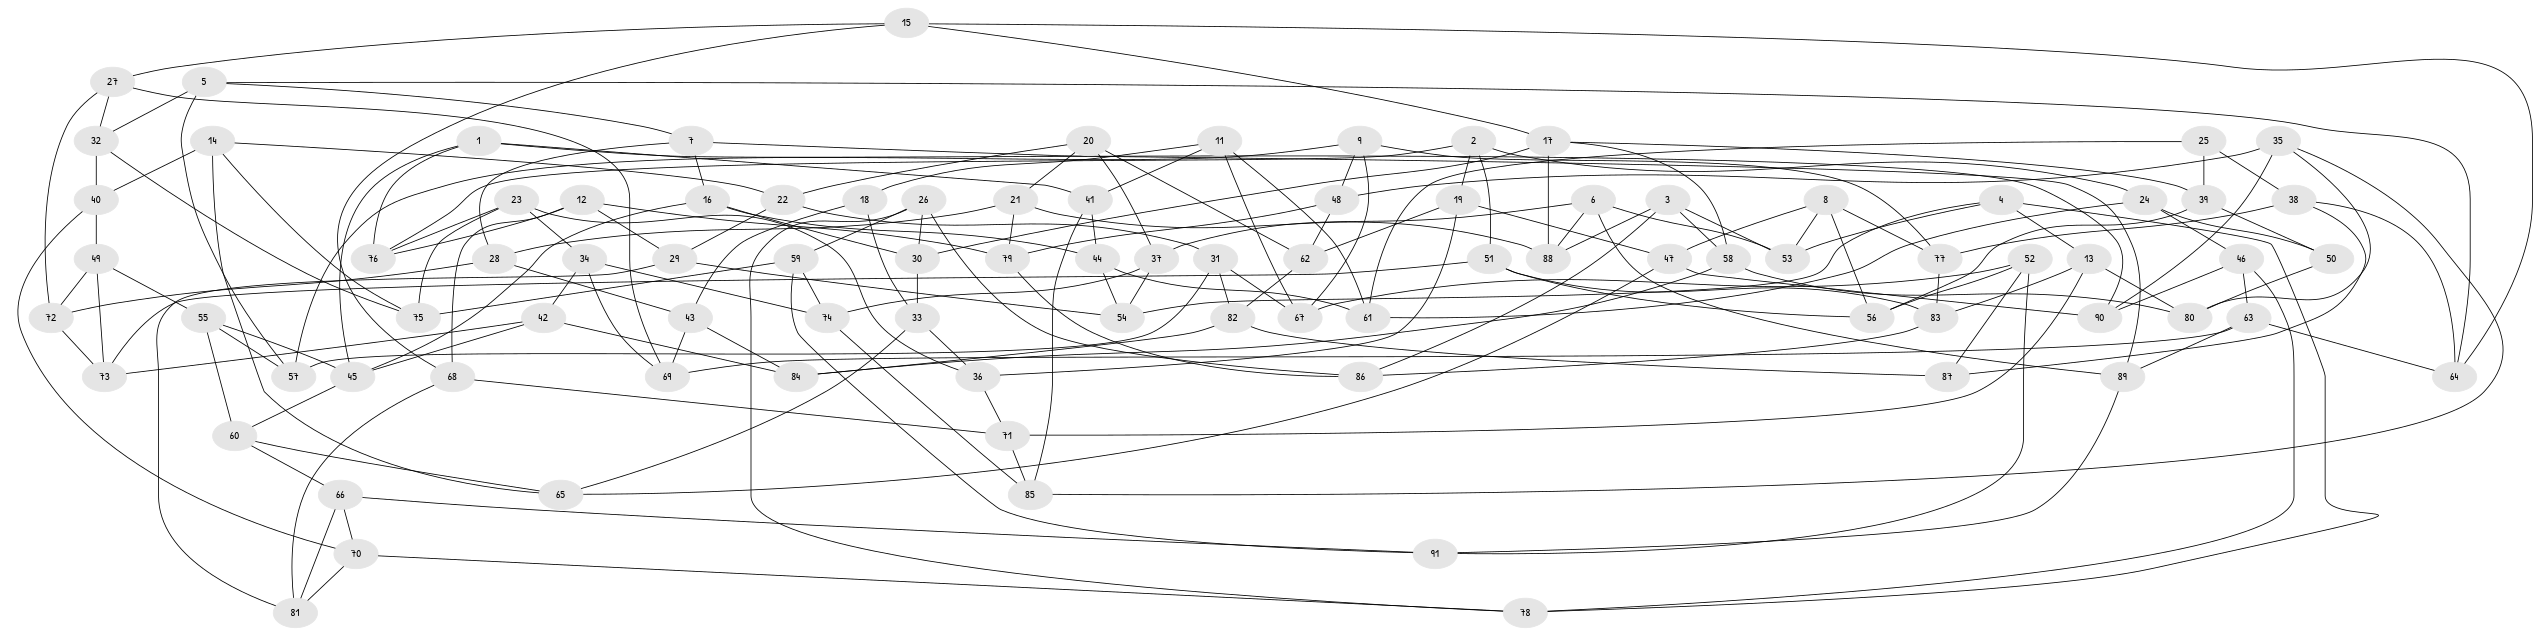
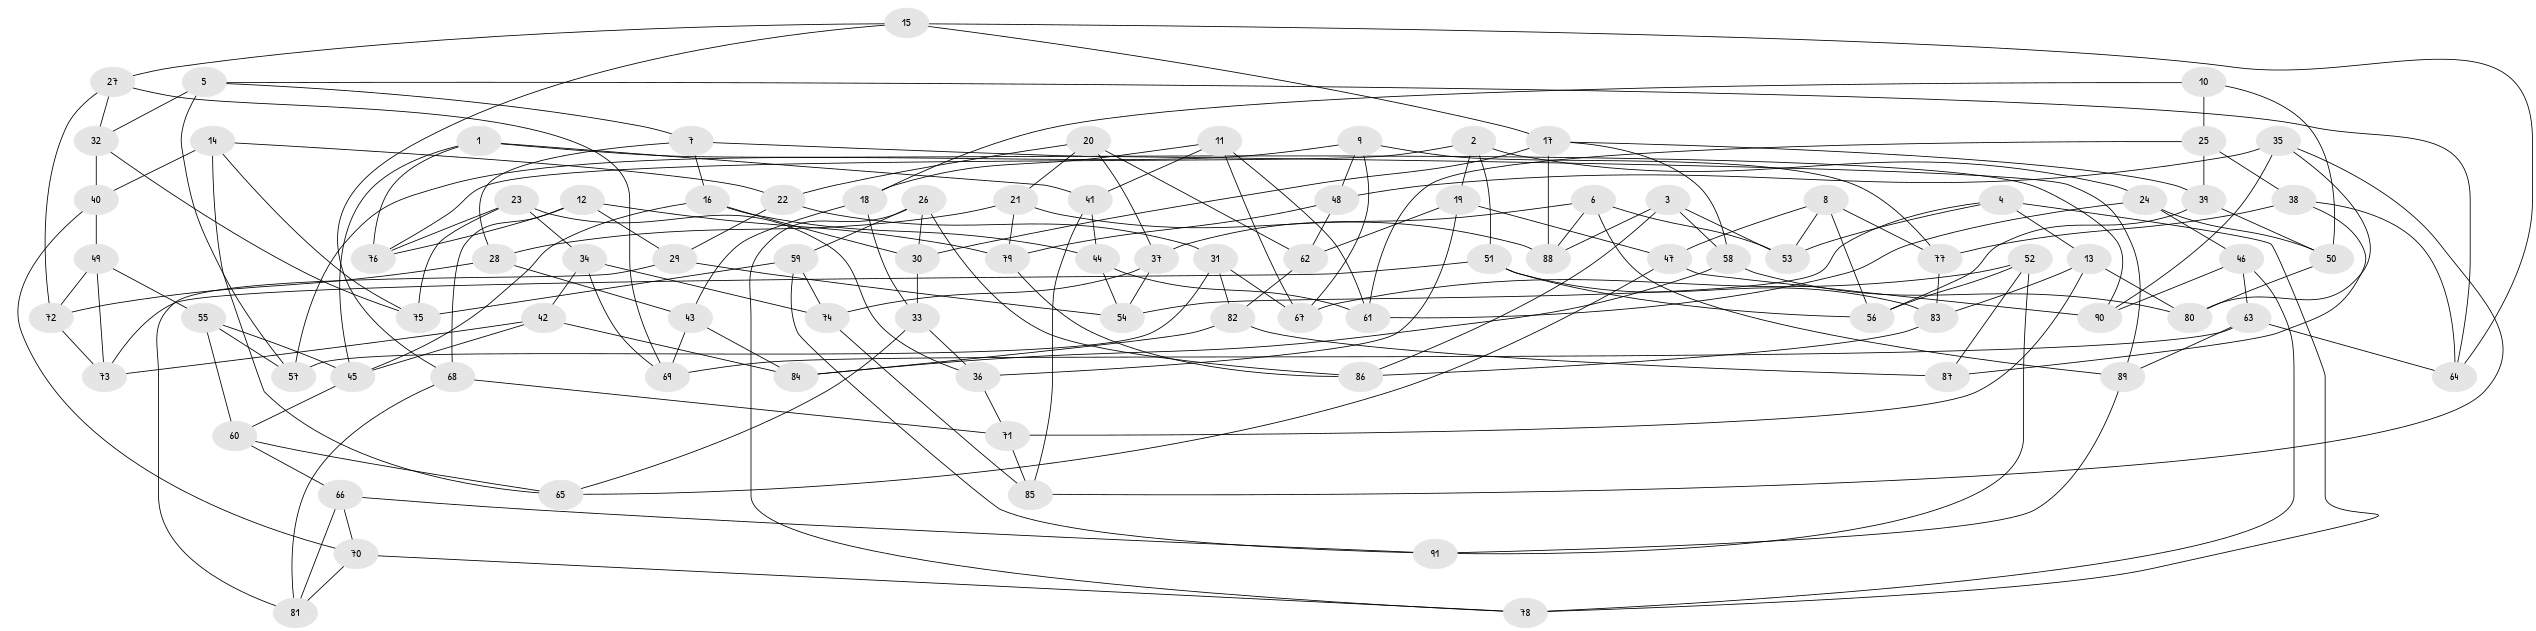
node "10": added
